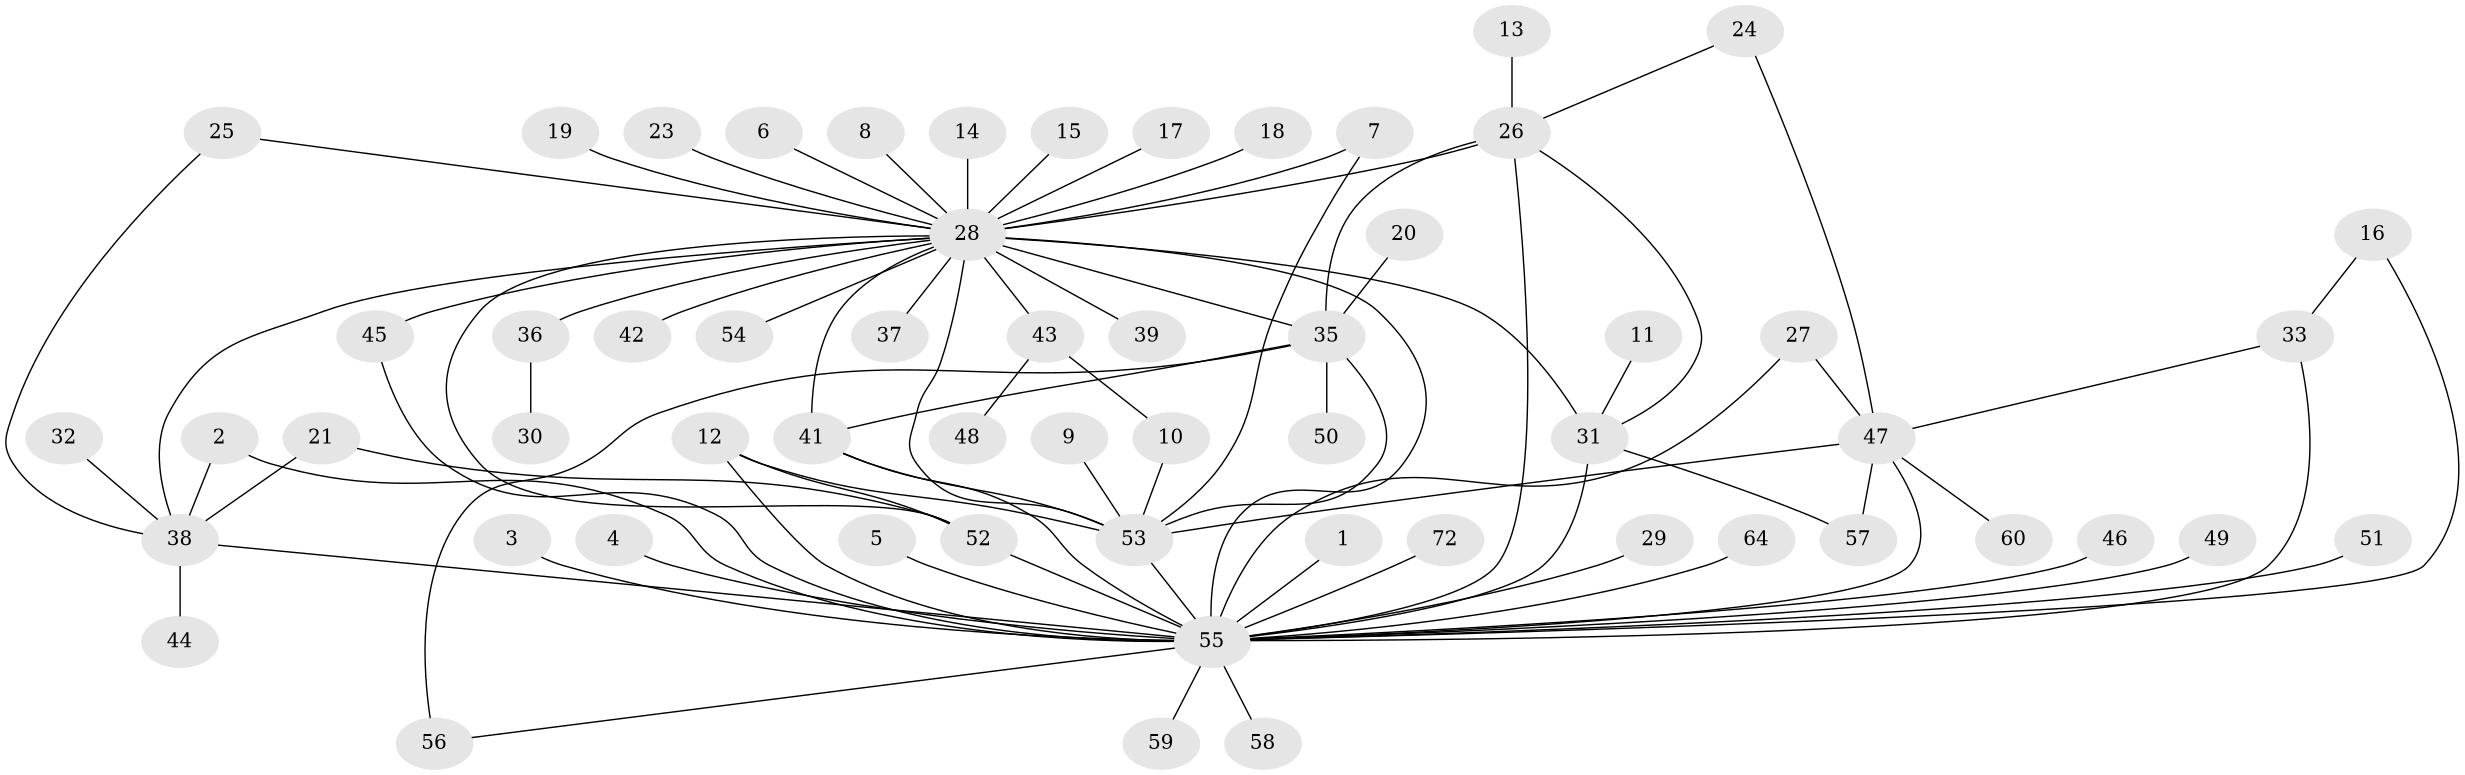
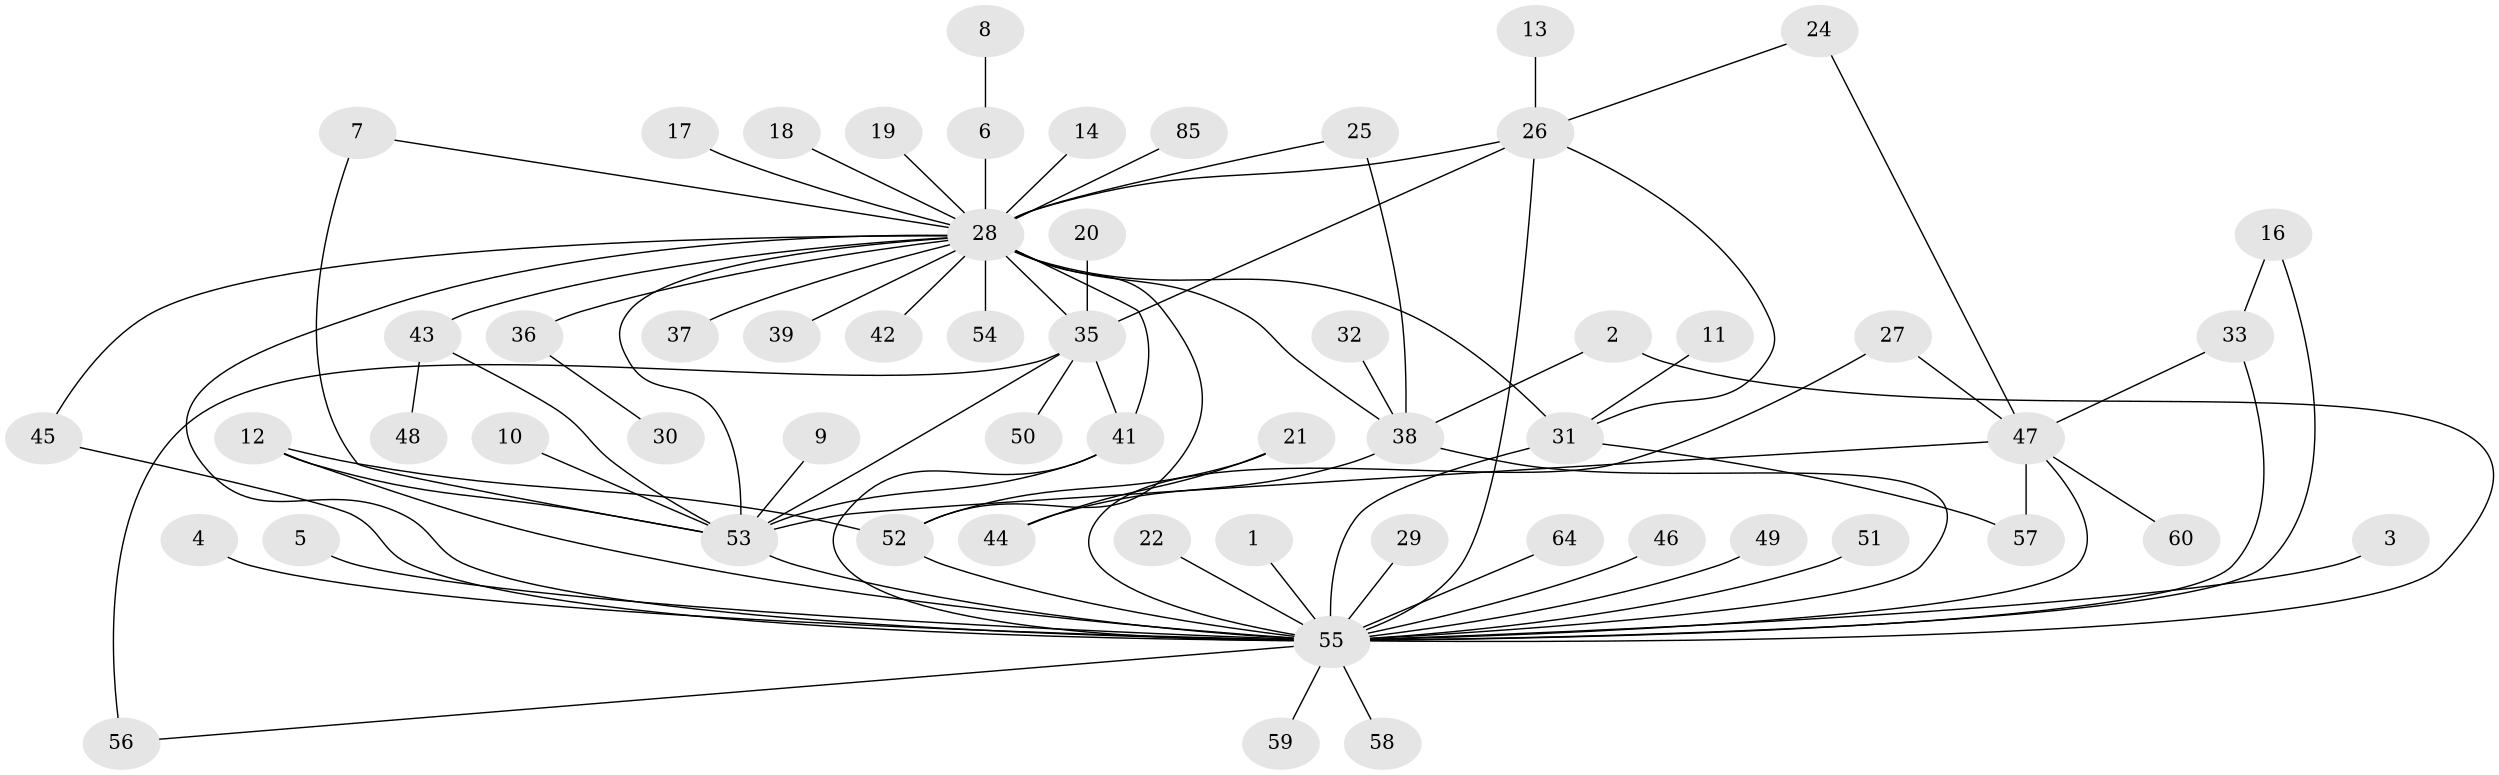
node "23": removed
node "15": label "15" -> "85"
edge "8" -- "28": now "8" -- "6"
edge "43" -- "10": now "43" -- "53"
edge "21" -- "38": now "21" -- "44"
node "72": label "72" -> "22"
